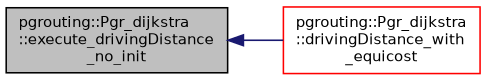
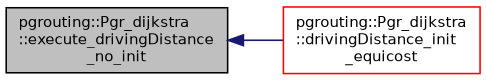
node "pgrouting::Pgr_dijkstra ::drivingDistance_with _equicost": label "pgrouting::Pgr_dijkstra ::drivingDistance_with _equicost" -> "pgrouting::Pgr_dijkstra ::drivingDistance_init _equicost"
